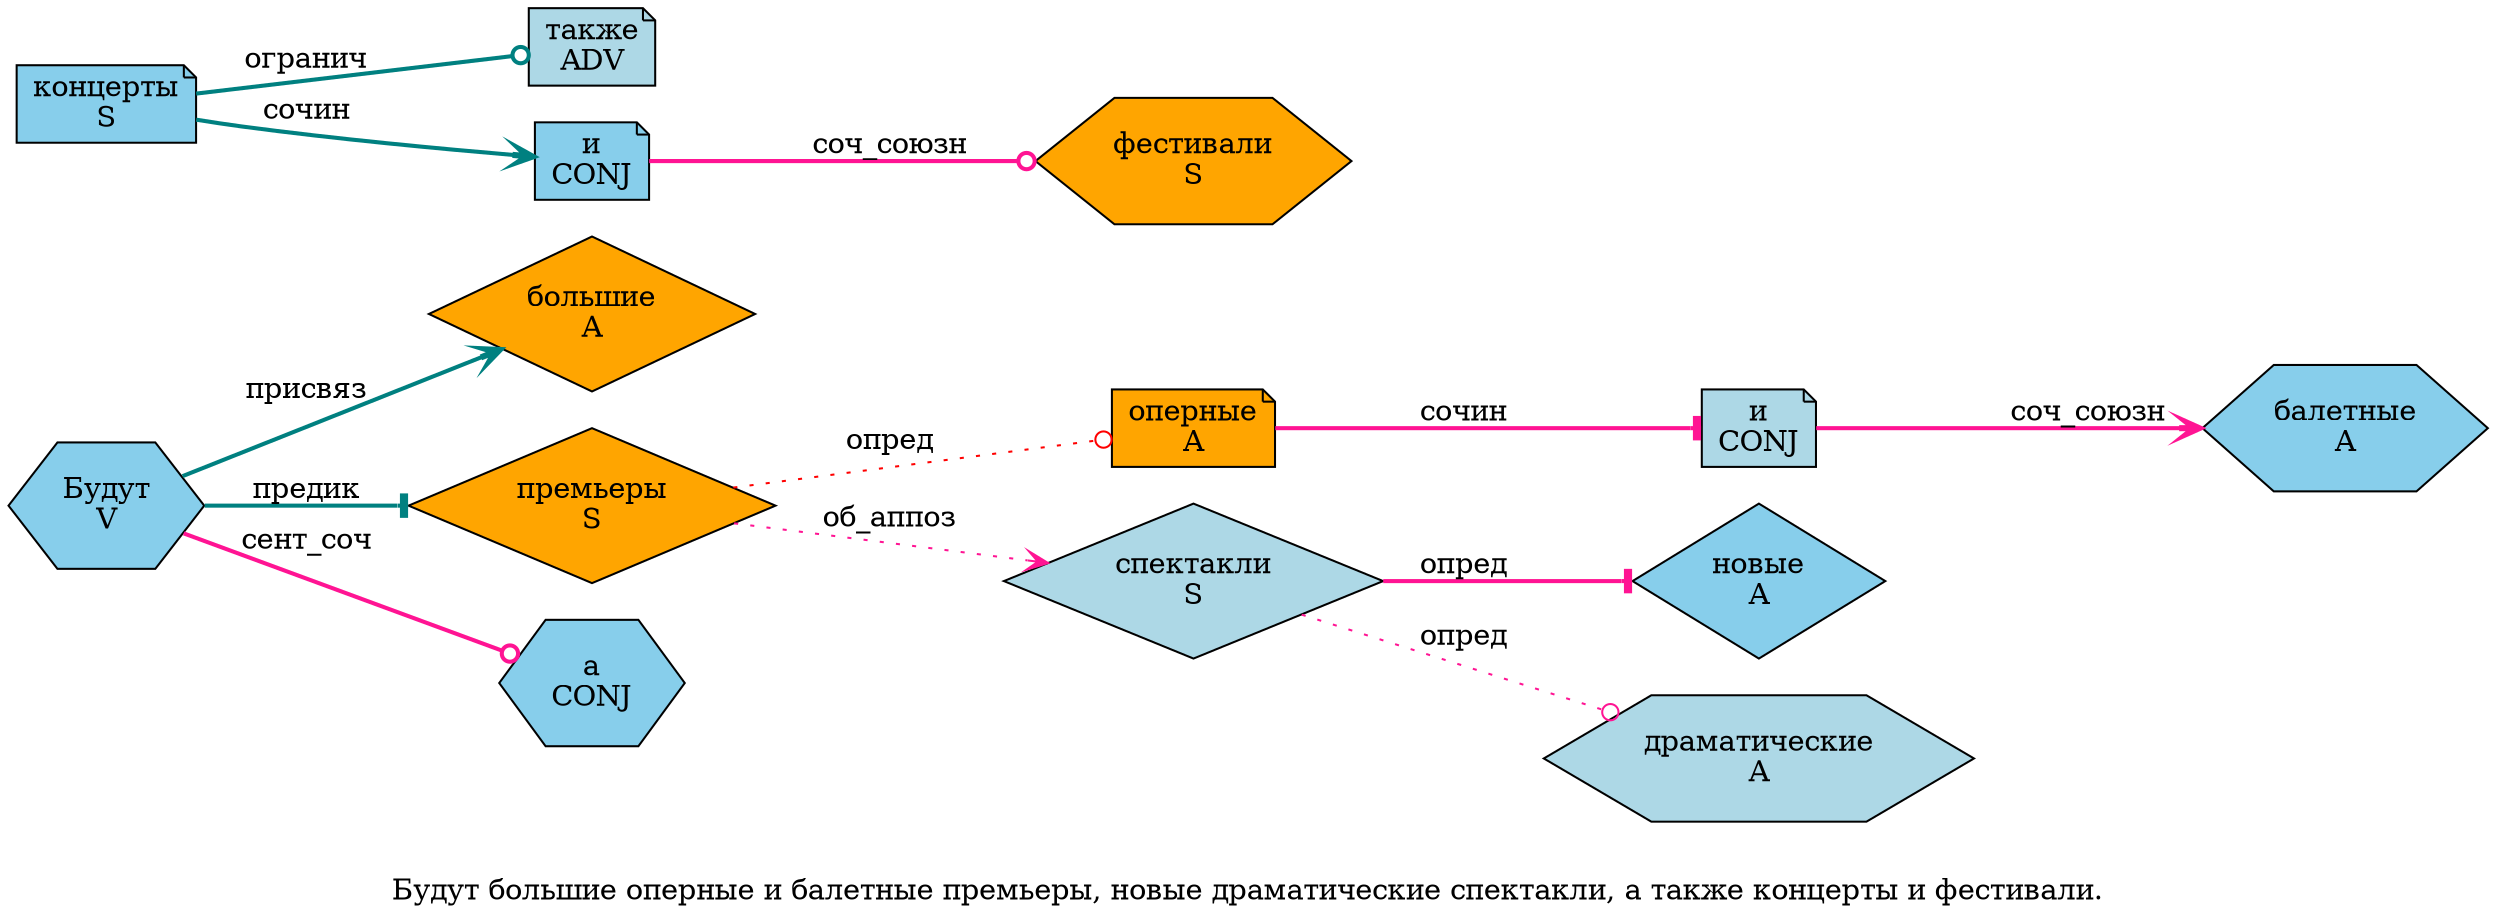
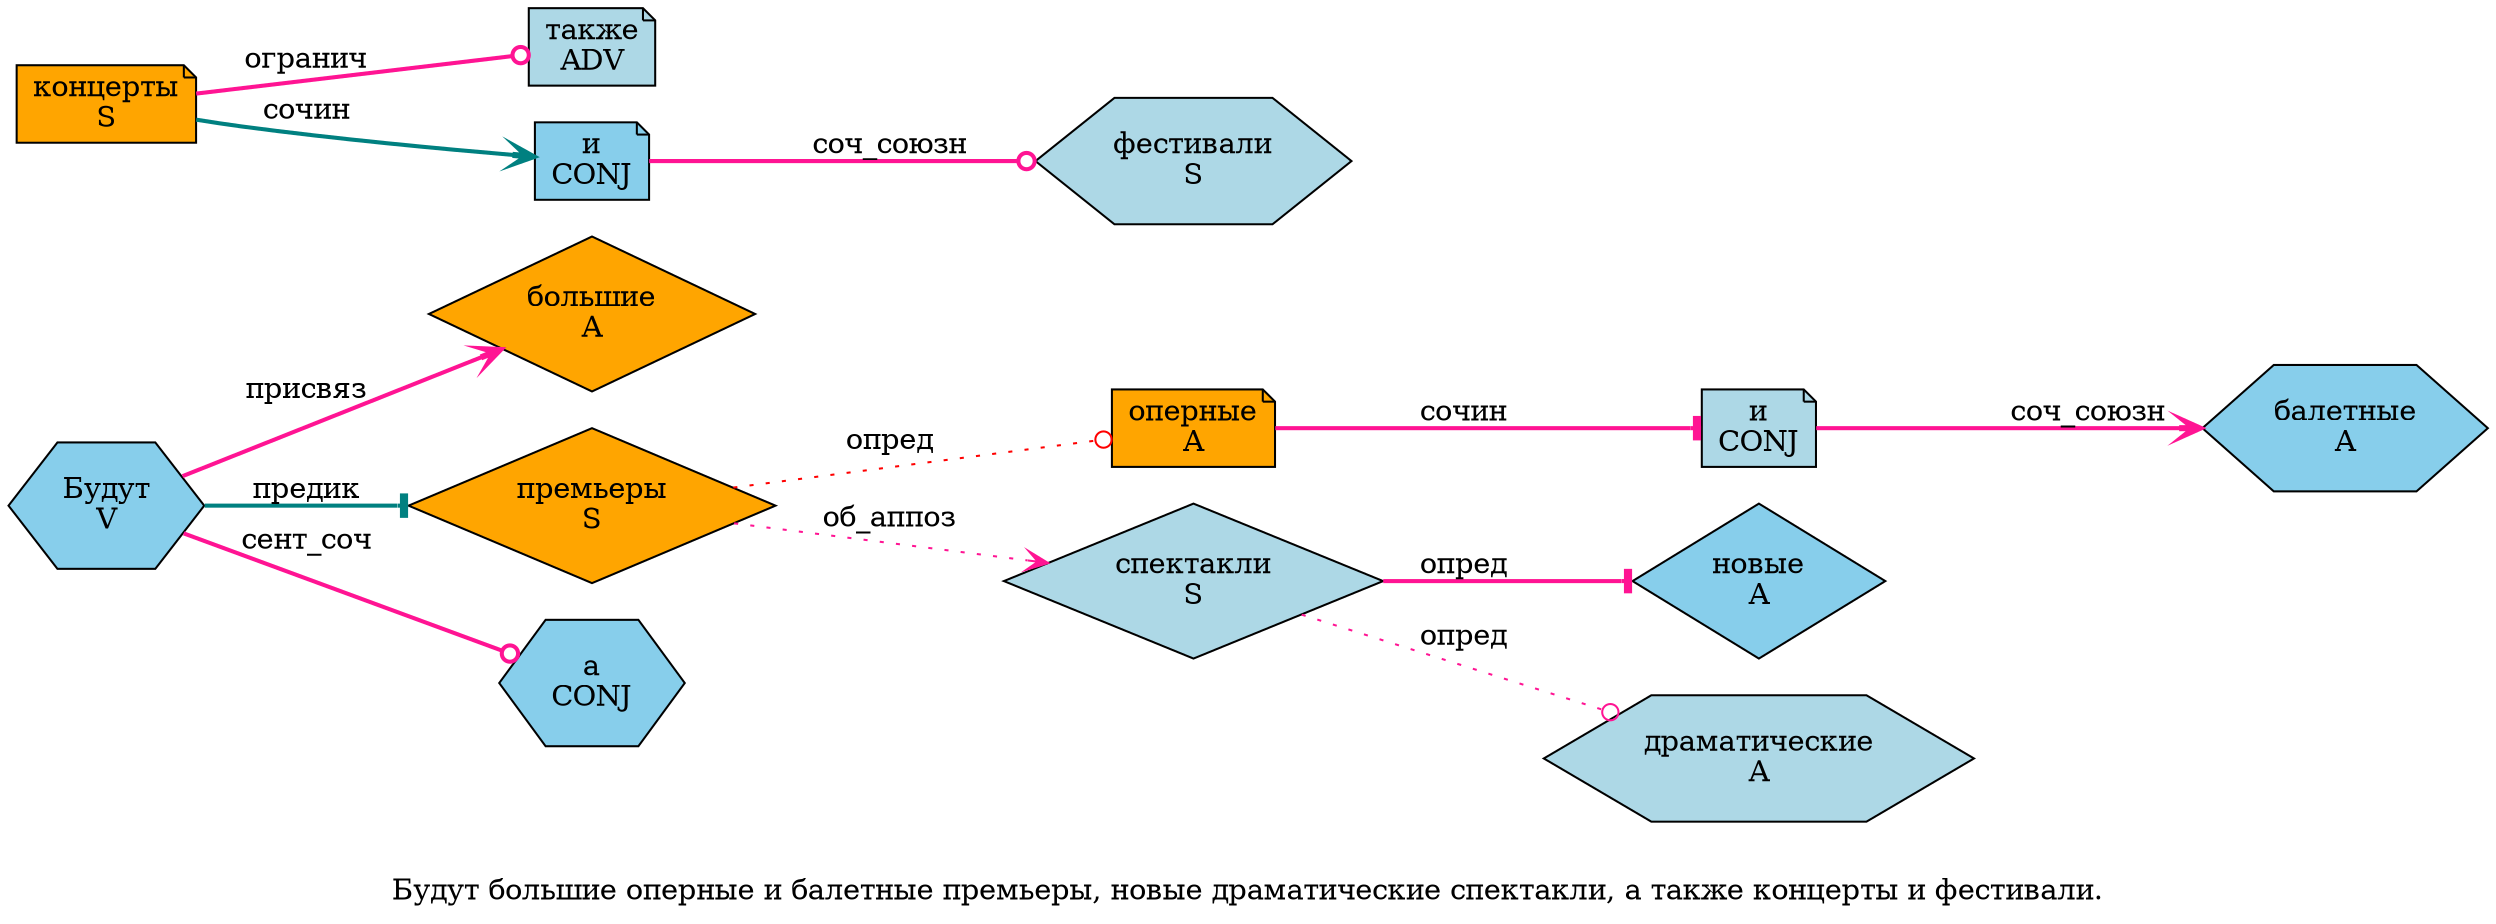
edge "концерты S" -> "также ADV": color teal -> deeppink
node "концерты S": fillcolor skyblue -> orange
node "фестивали S": fillcolor orange -> lightblue
edge "Будут V" -> "большие A": color teal -> deeppink
